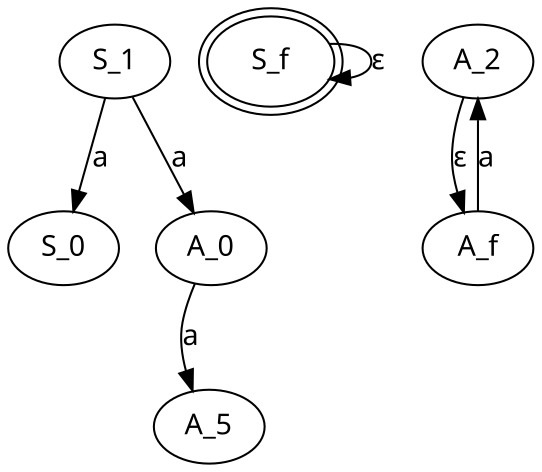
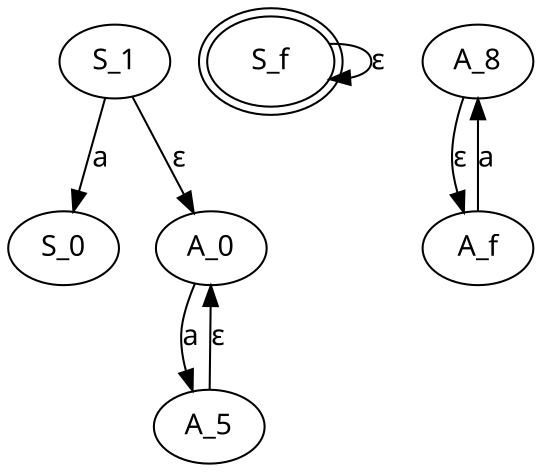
node "A_2": label "A_2" -> "A_8"
edge "S_1" -> "A_0": label "a" -> "ε"
edge "A_5" -> "A_0": added, label "ε"
